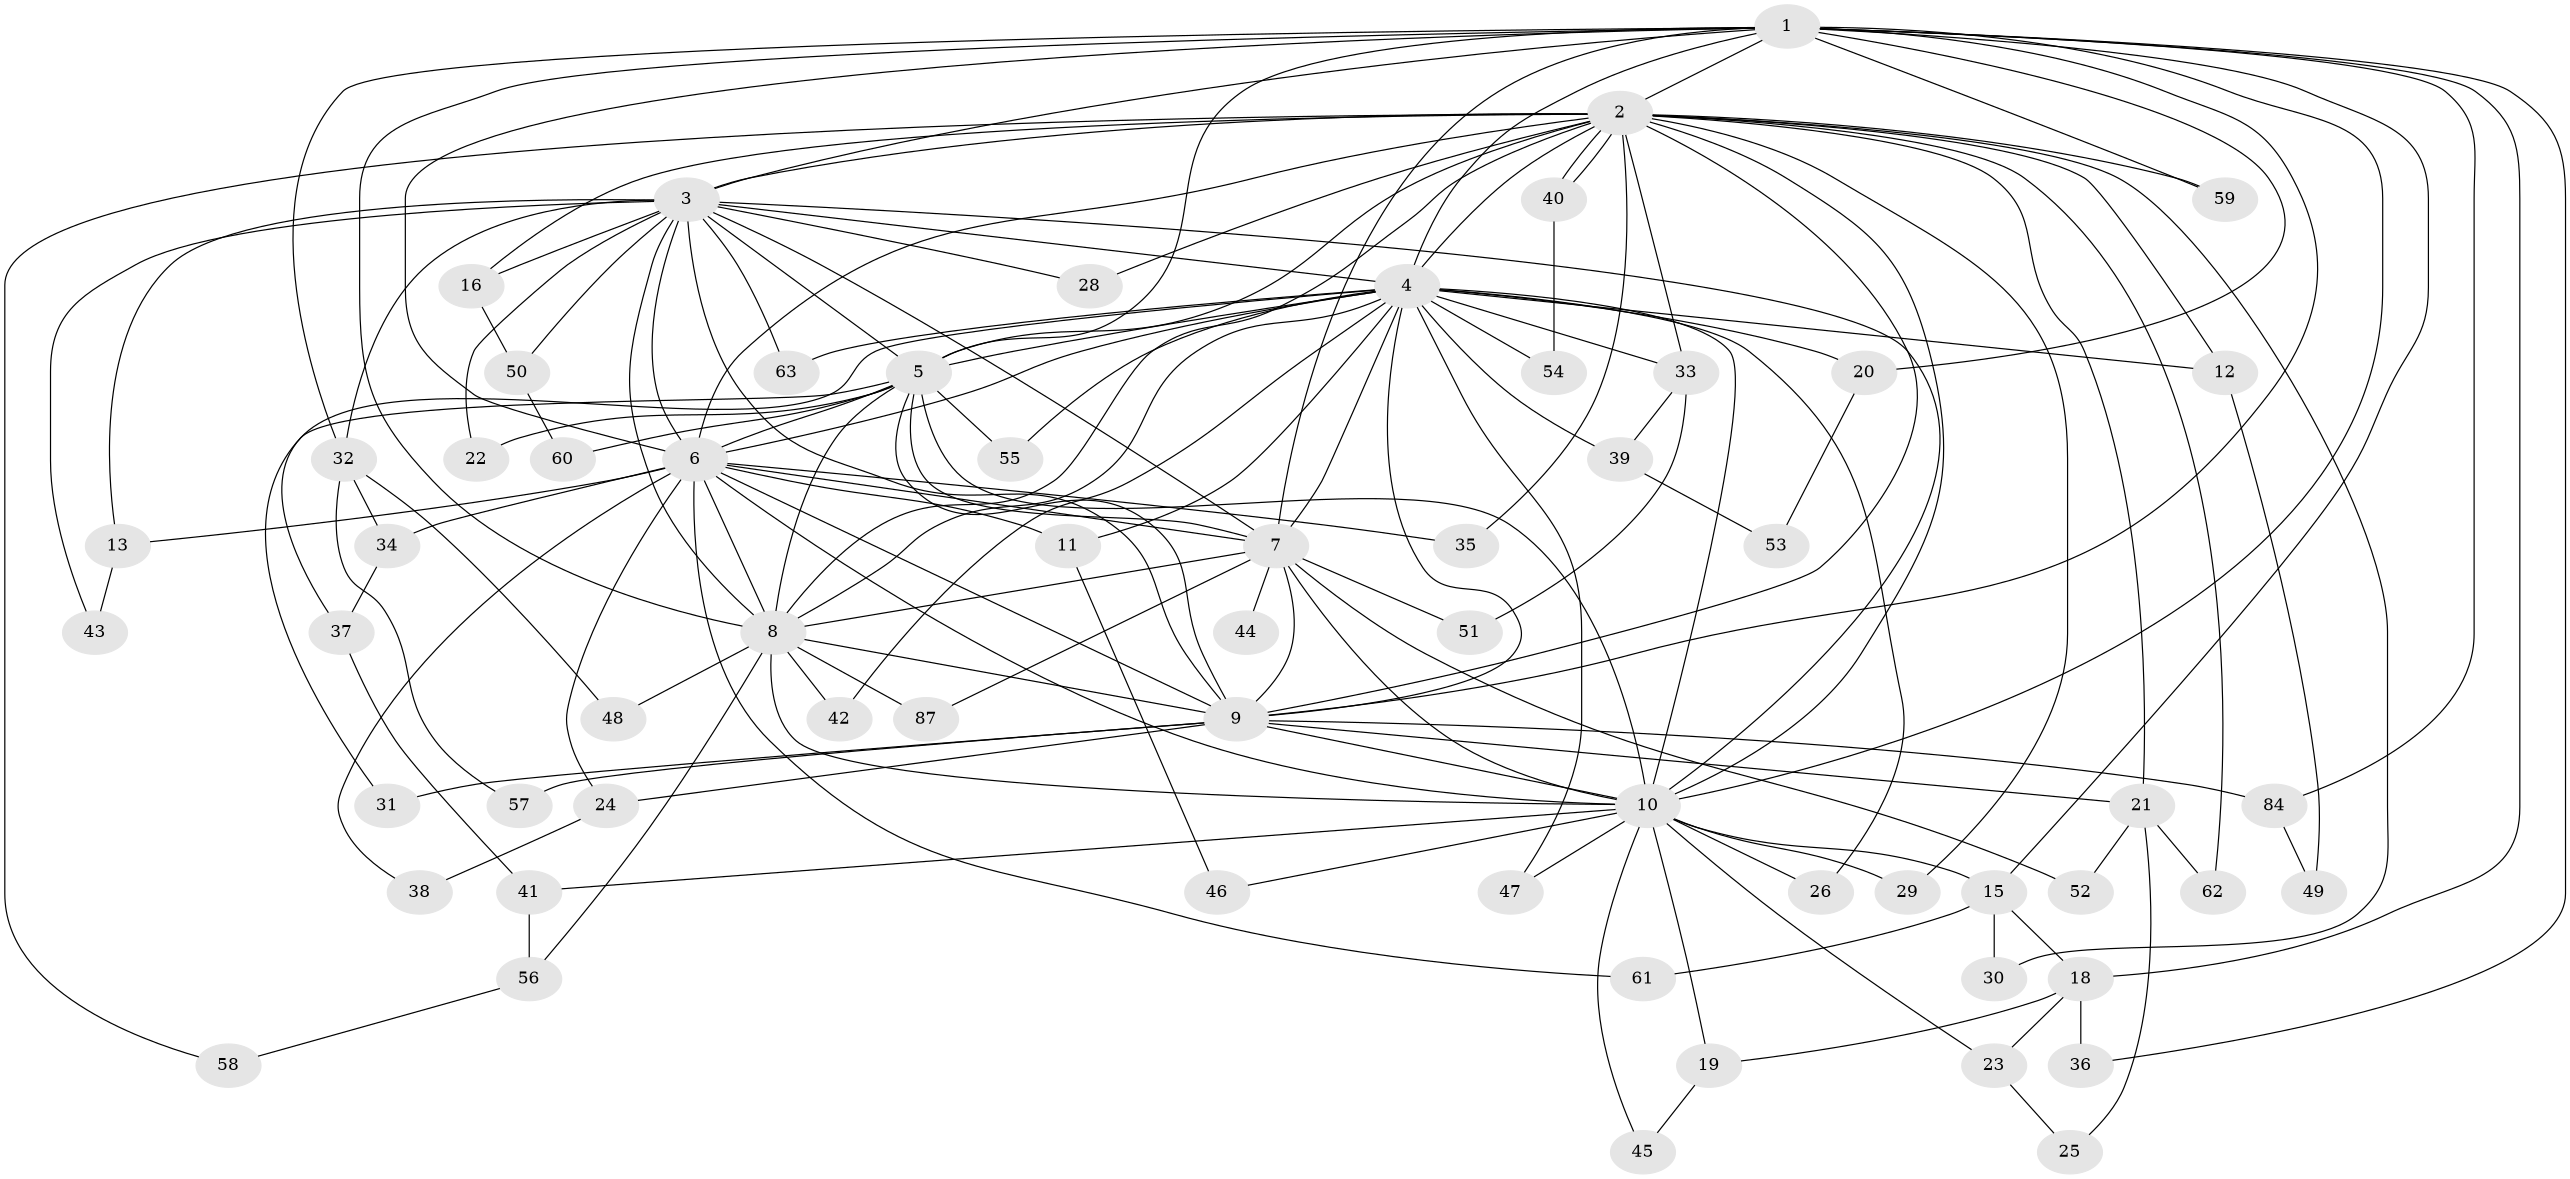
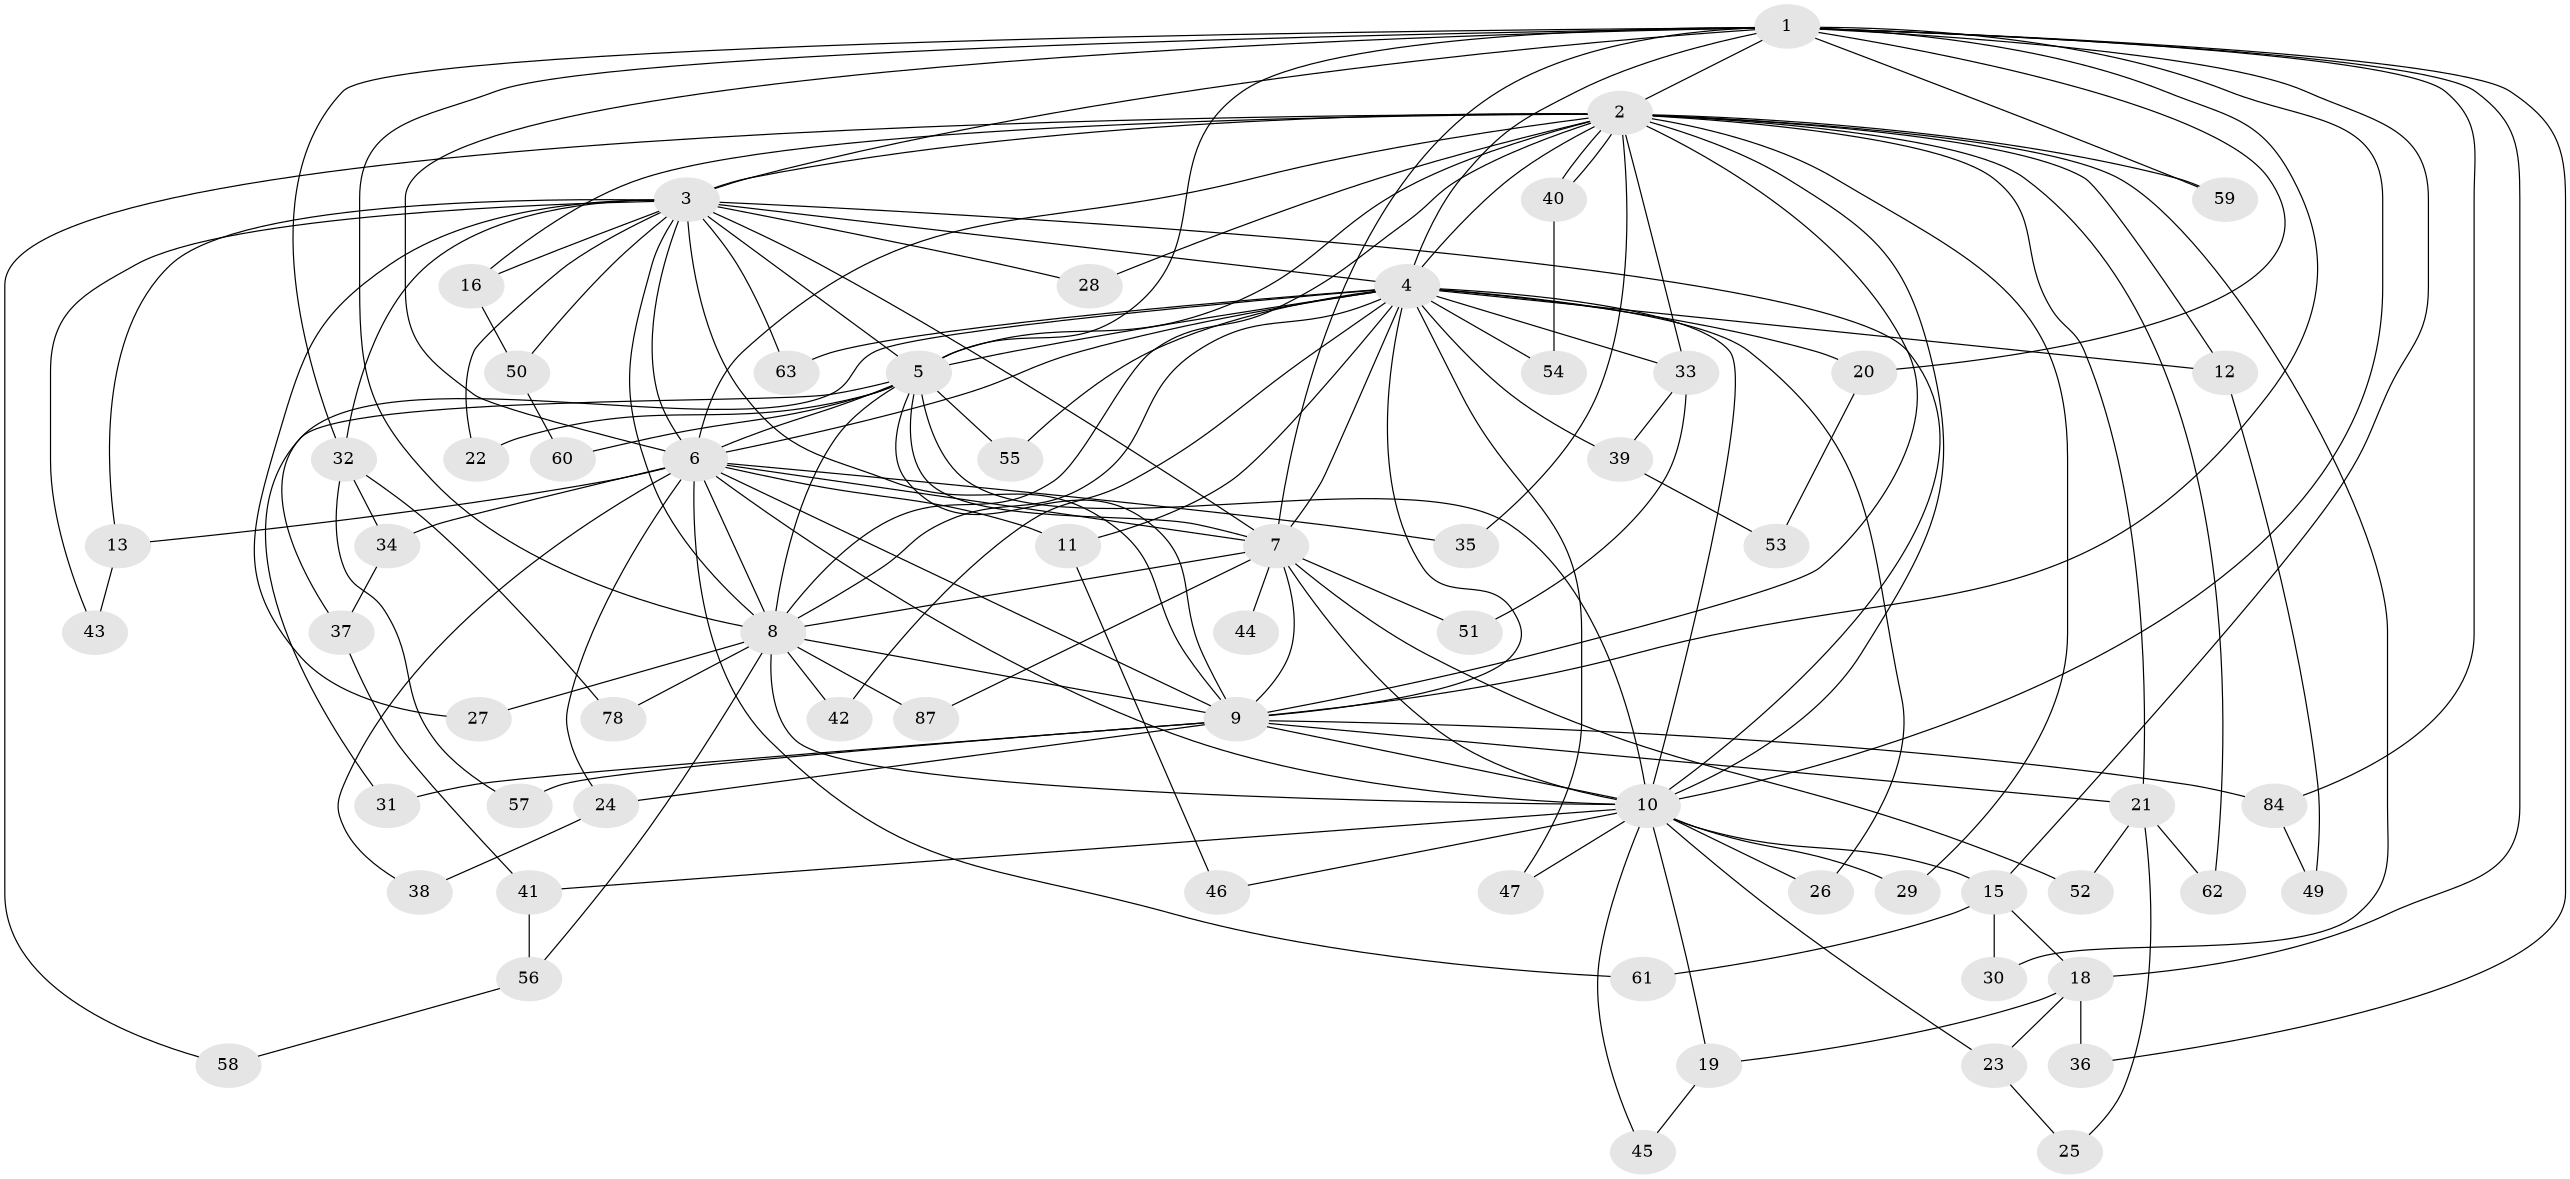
node "27": added
node "48": label "48" -> "78"
